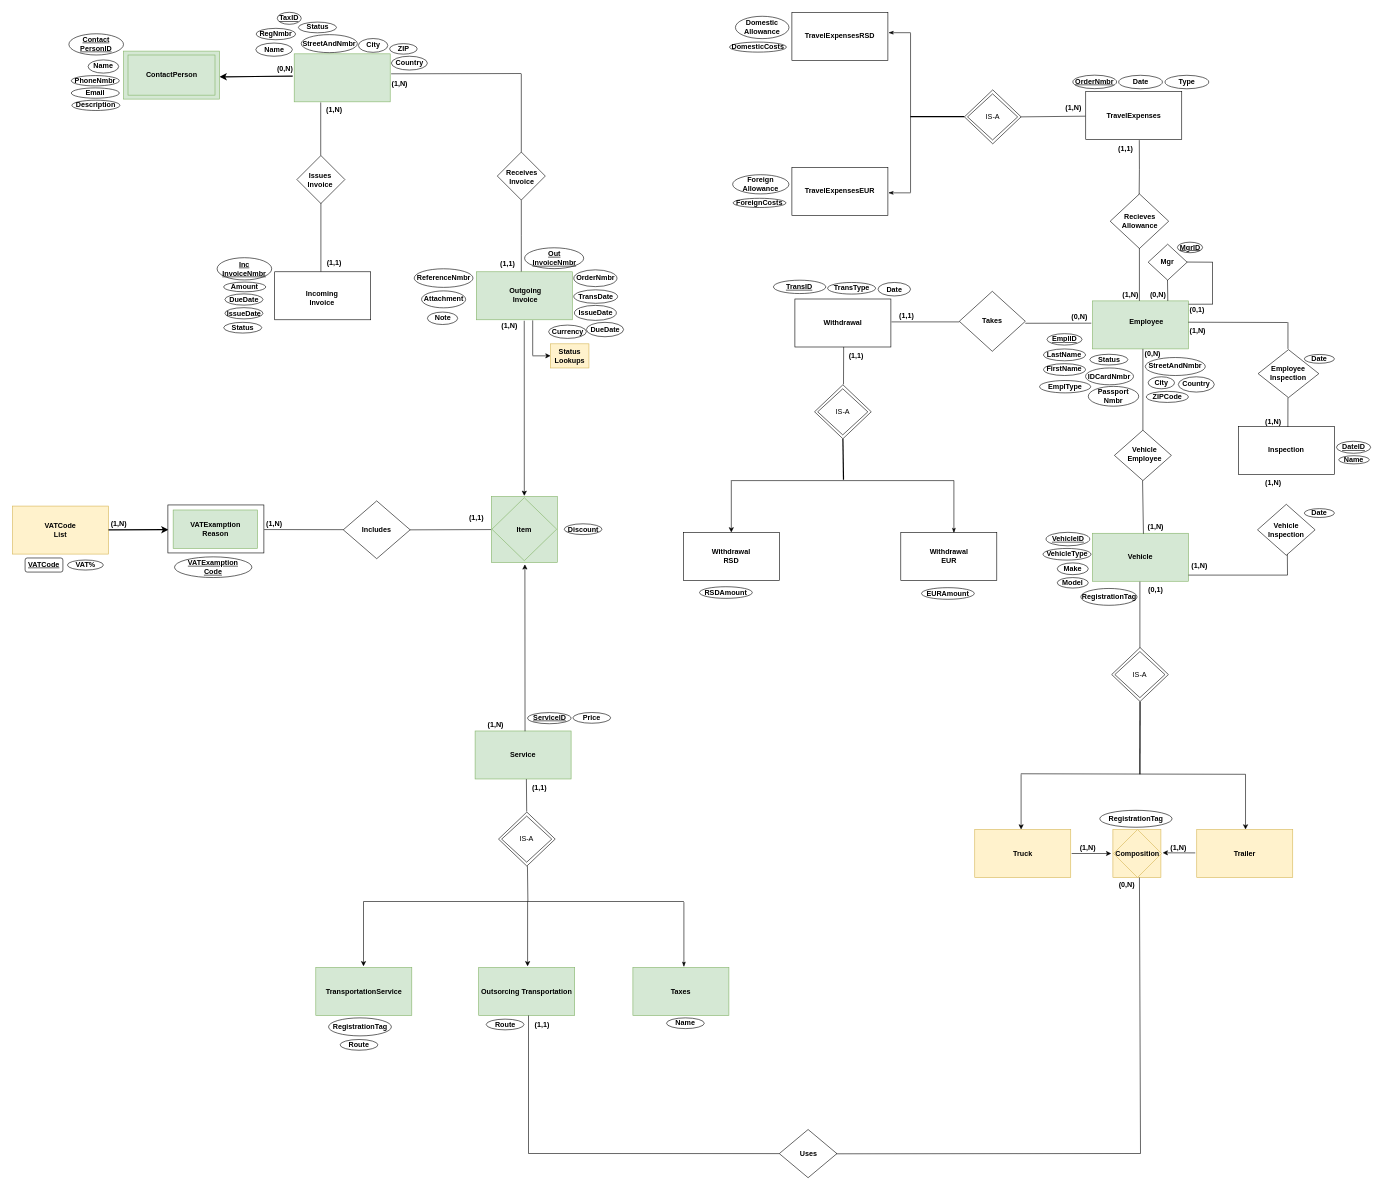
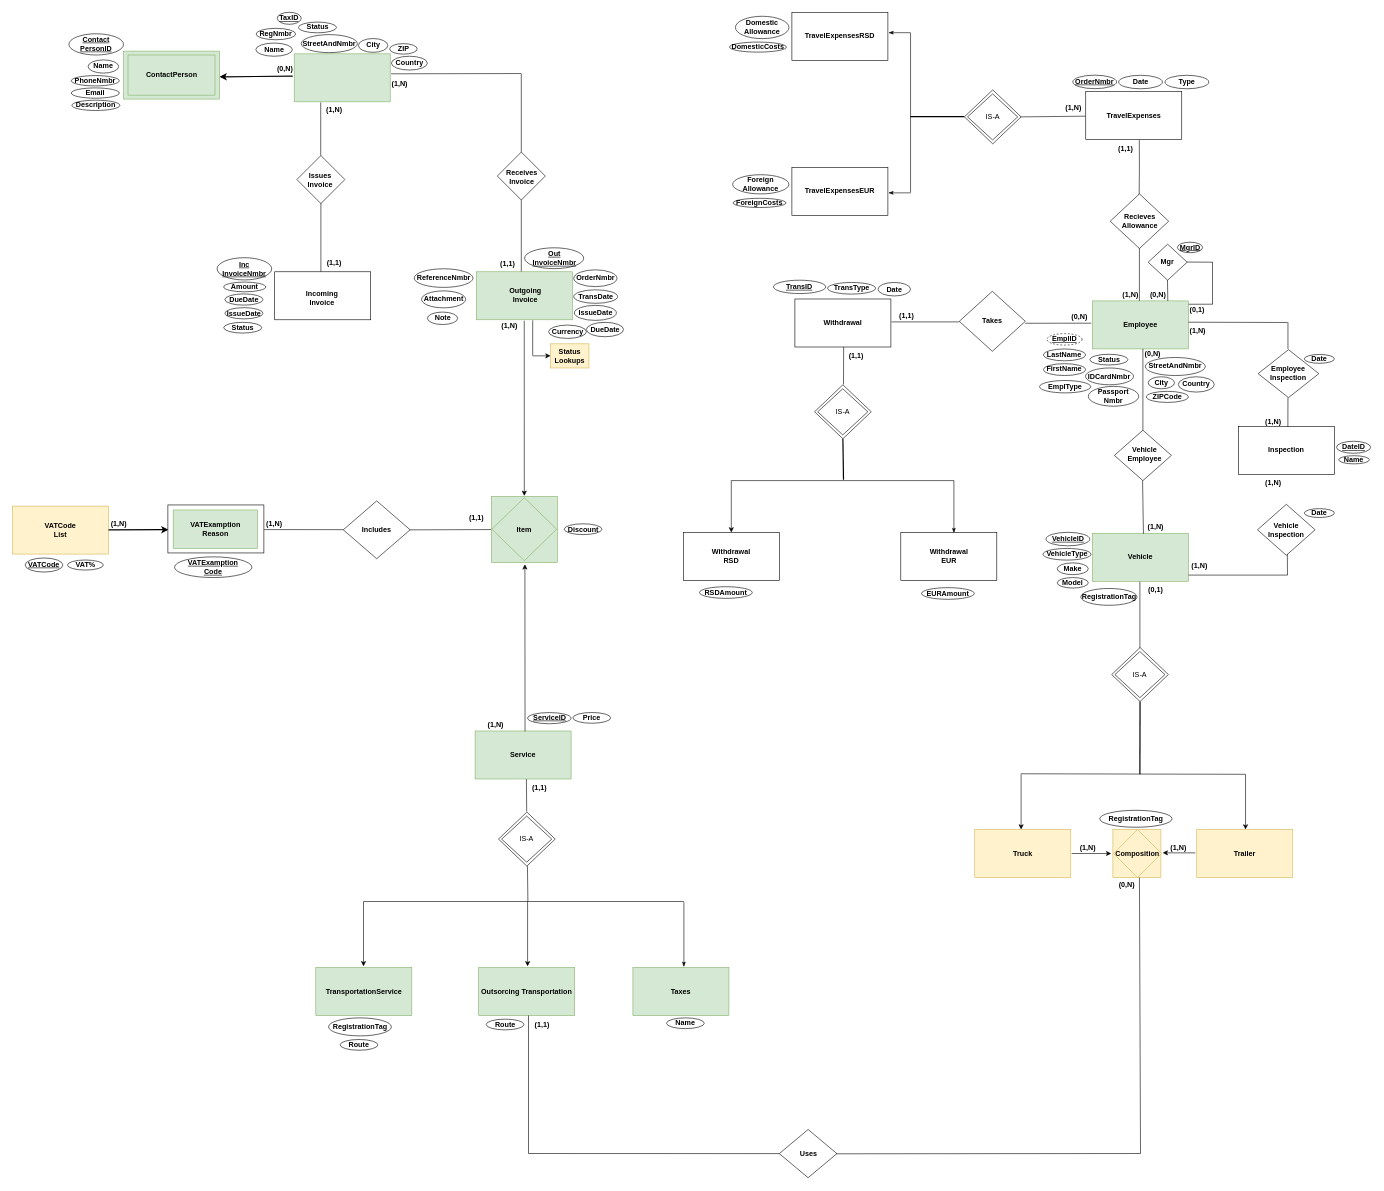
node "Employee": moved (1146, 322) -> (1140, 325)
node "EmplID": style solid -> dashed
node "VATCode": shape rounded rectangle -> ellipse
